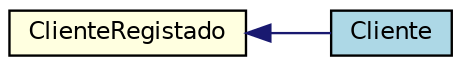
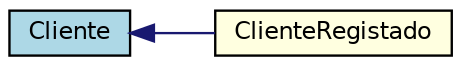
edge "Cliente" -> "ClienteRegistado": reversed
